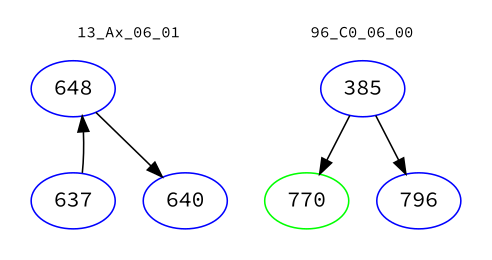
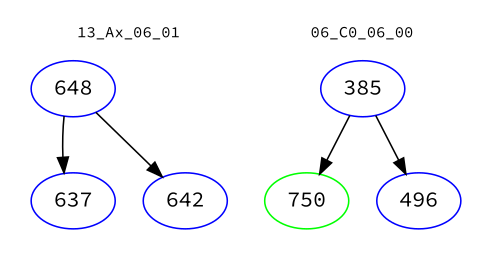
cluster "96_C0_06_00": label "96_C0_06_00" -> "06_C0_06_00"
edge "637" -> "648": reversed
node "640": label "640" -> "642"
node "770": label "770" -> "750"
node "796": label "796" -> "496"
